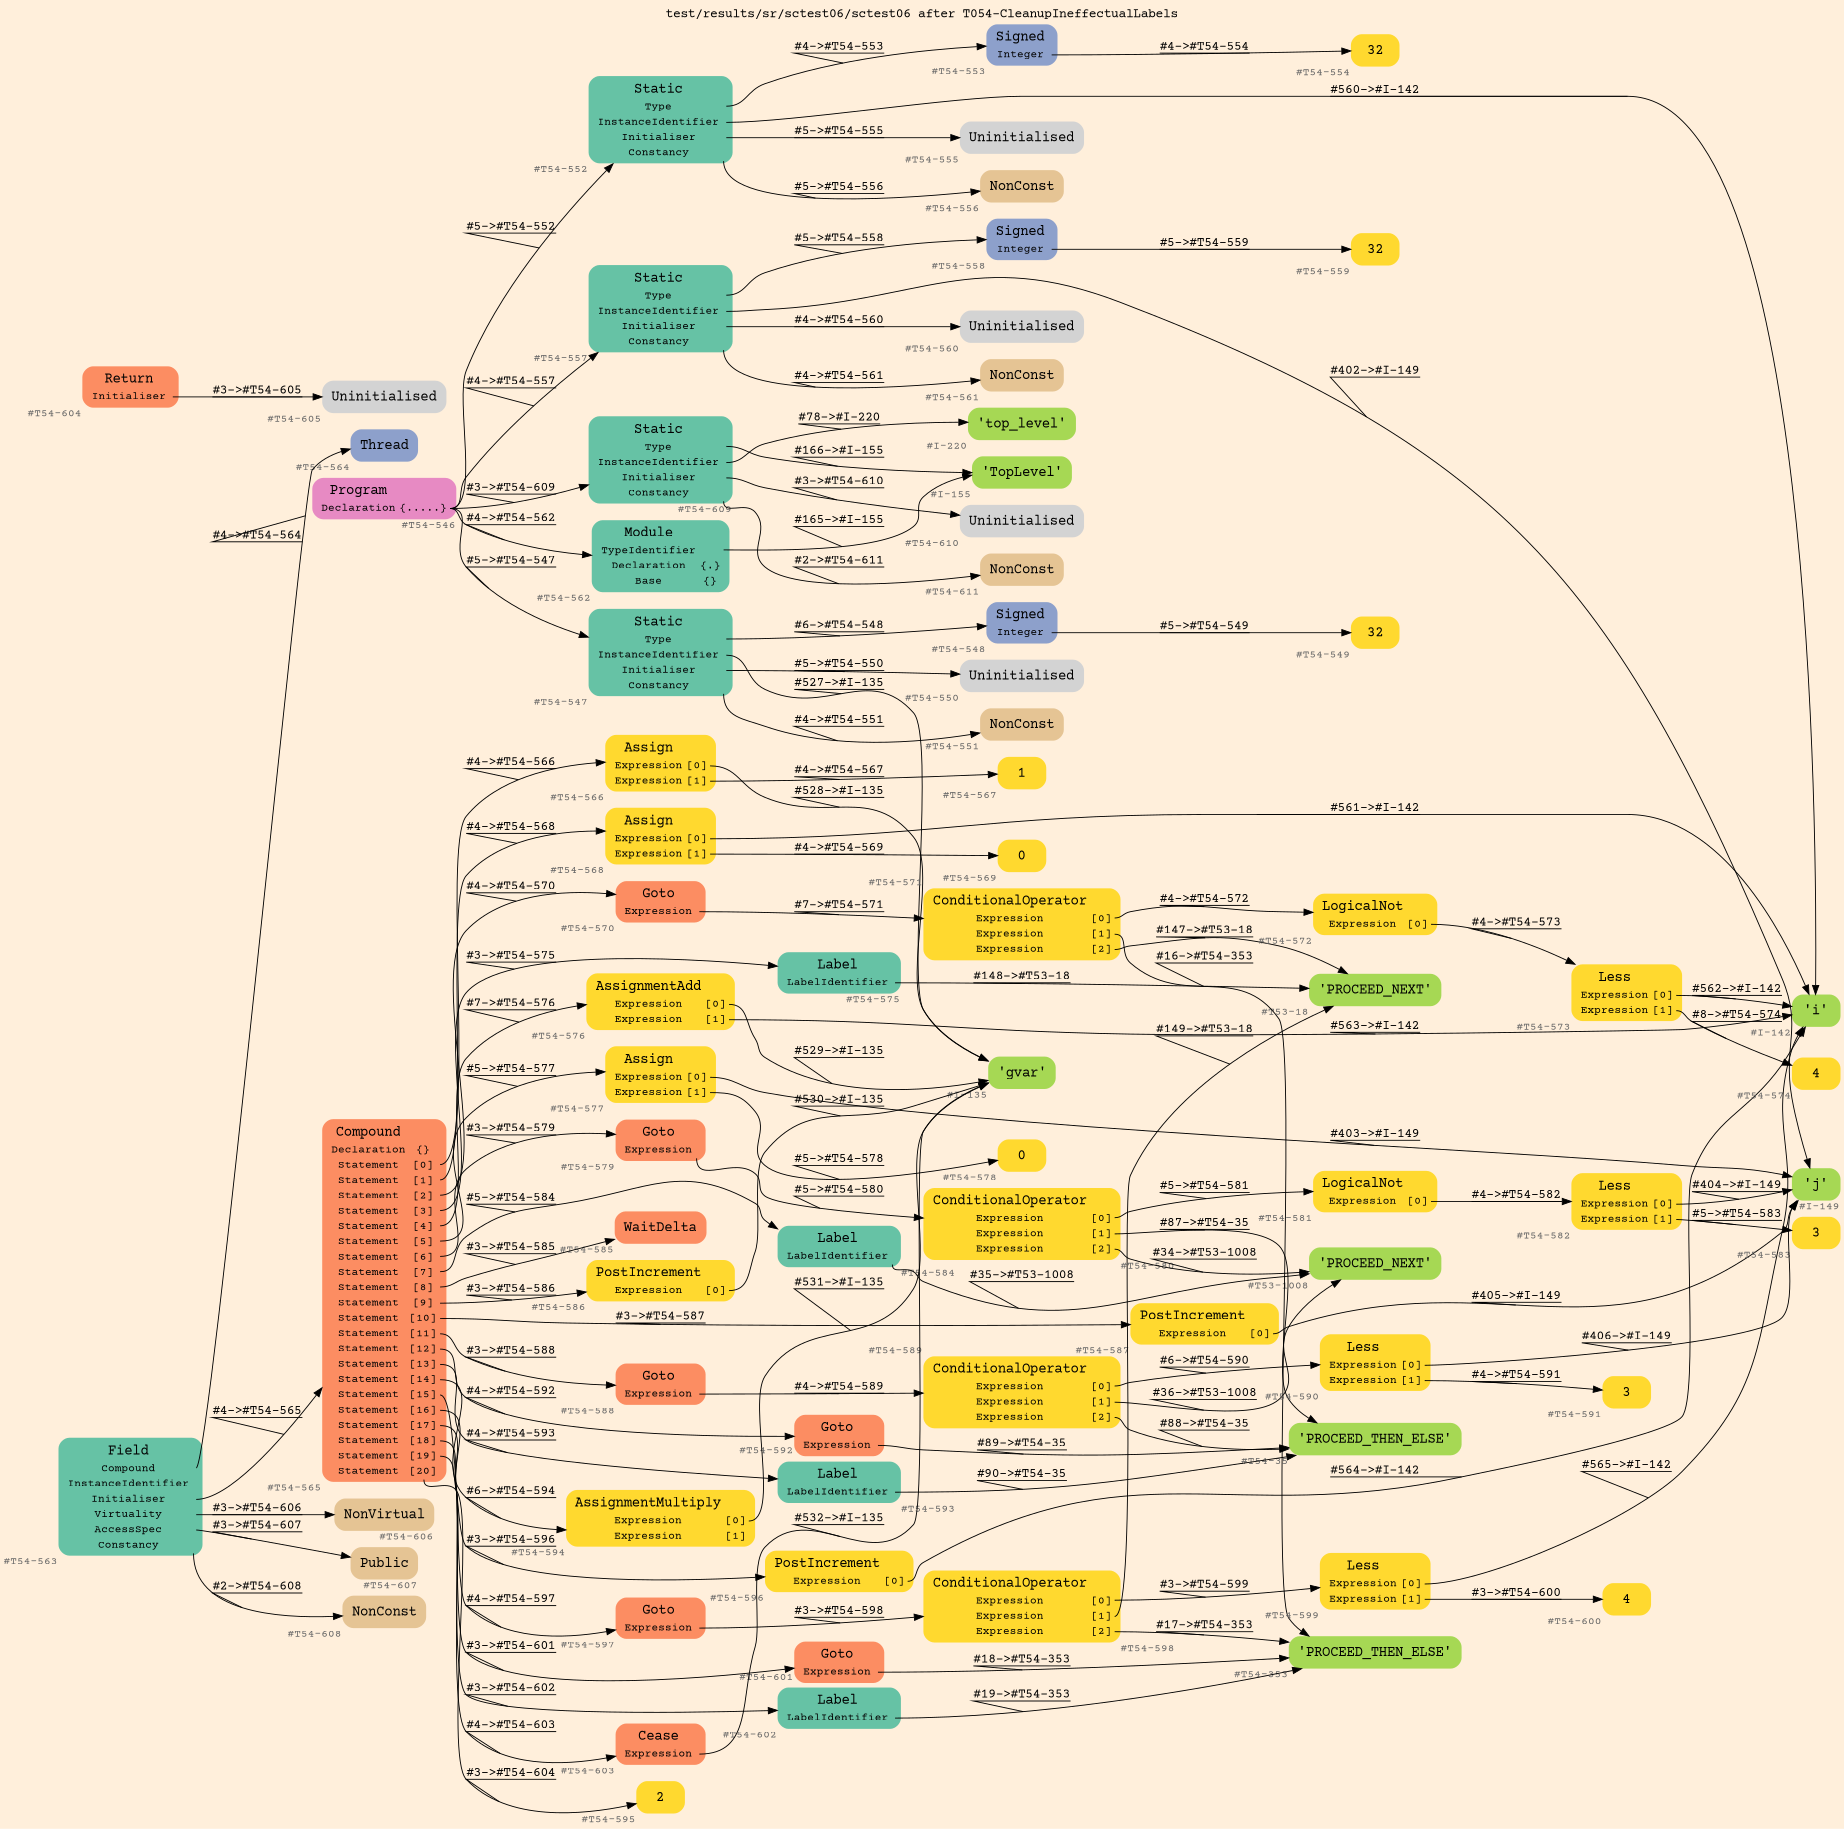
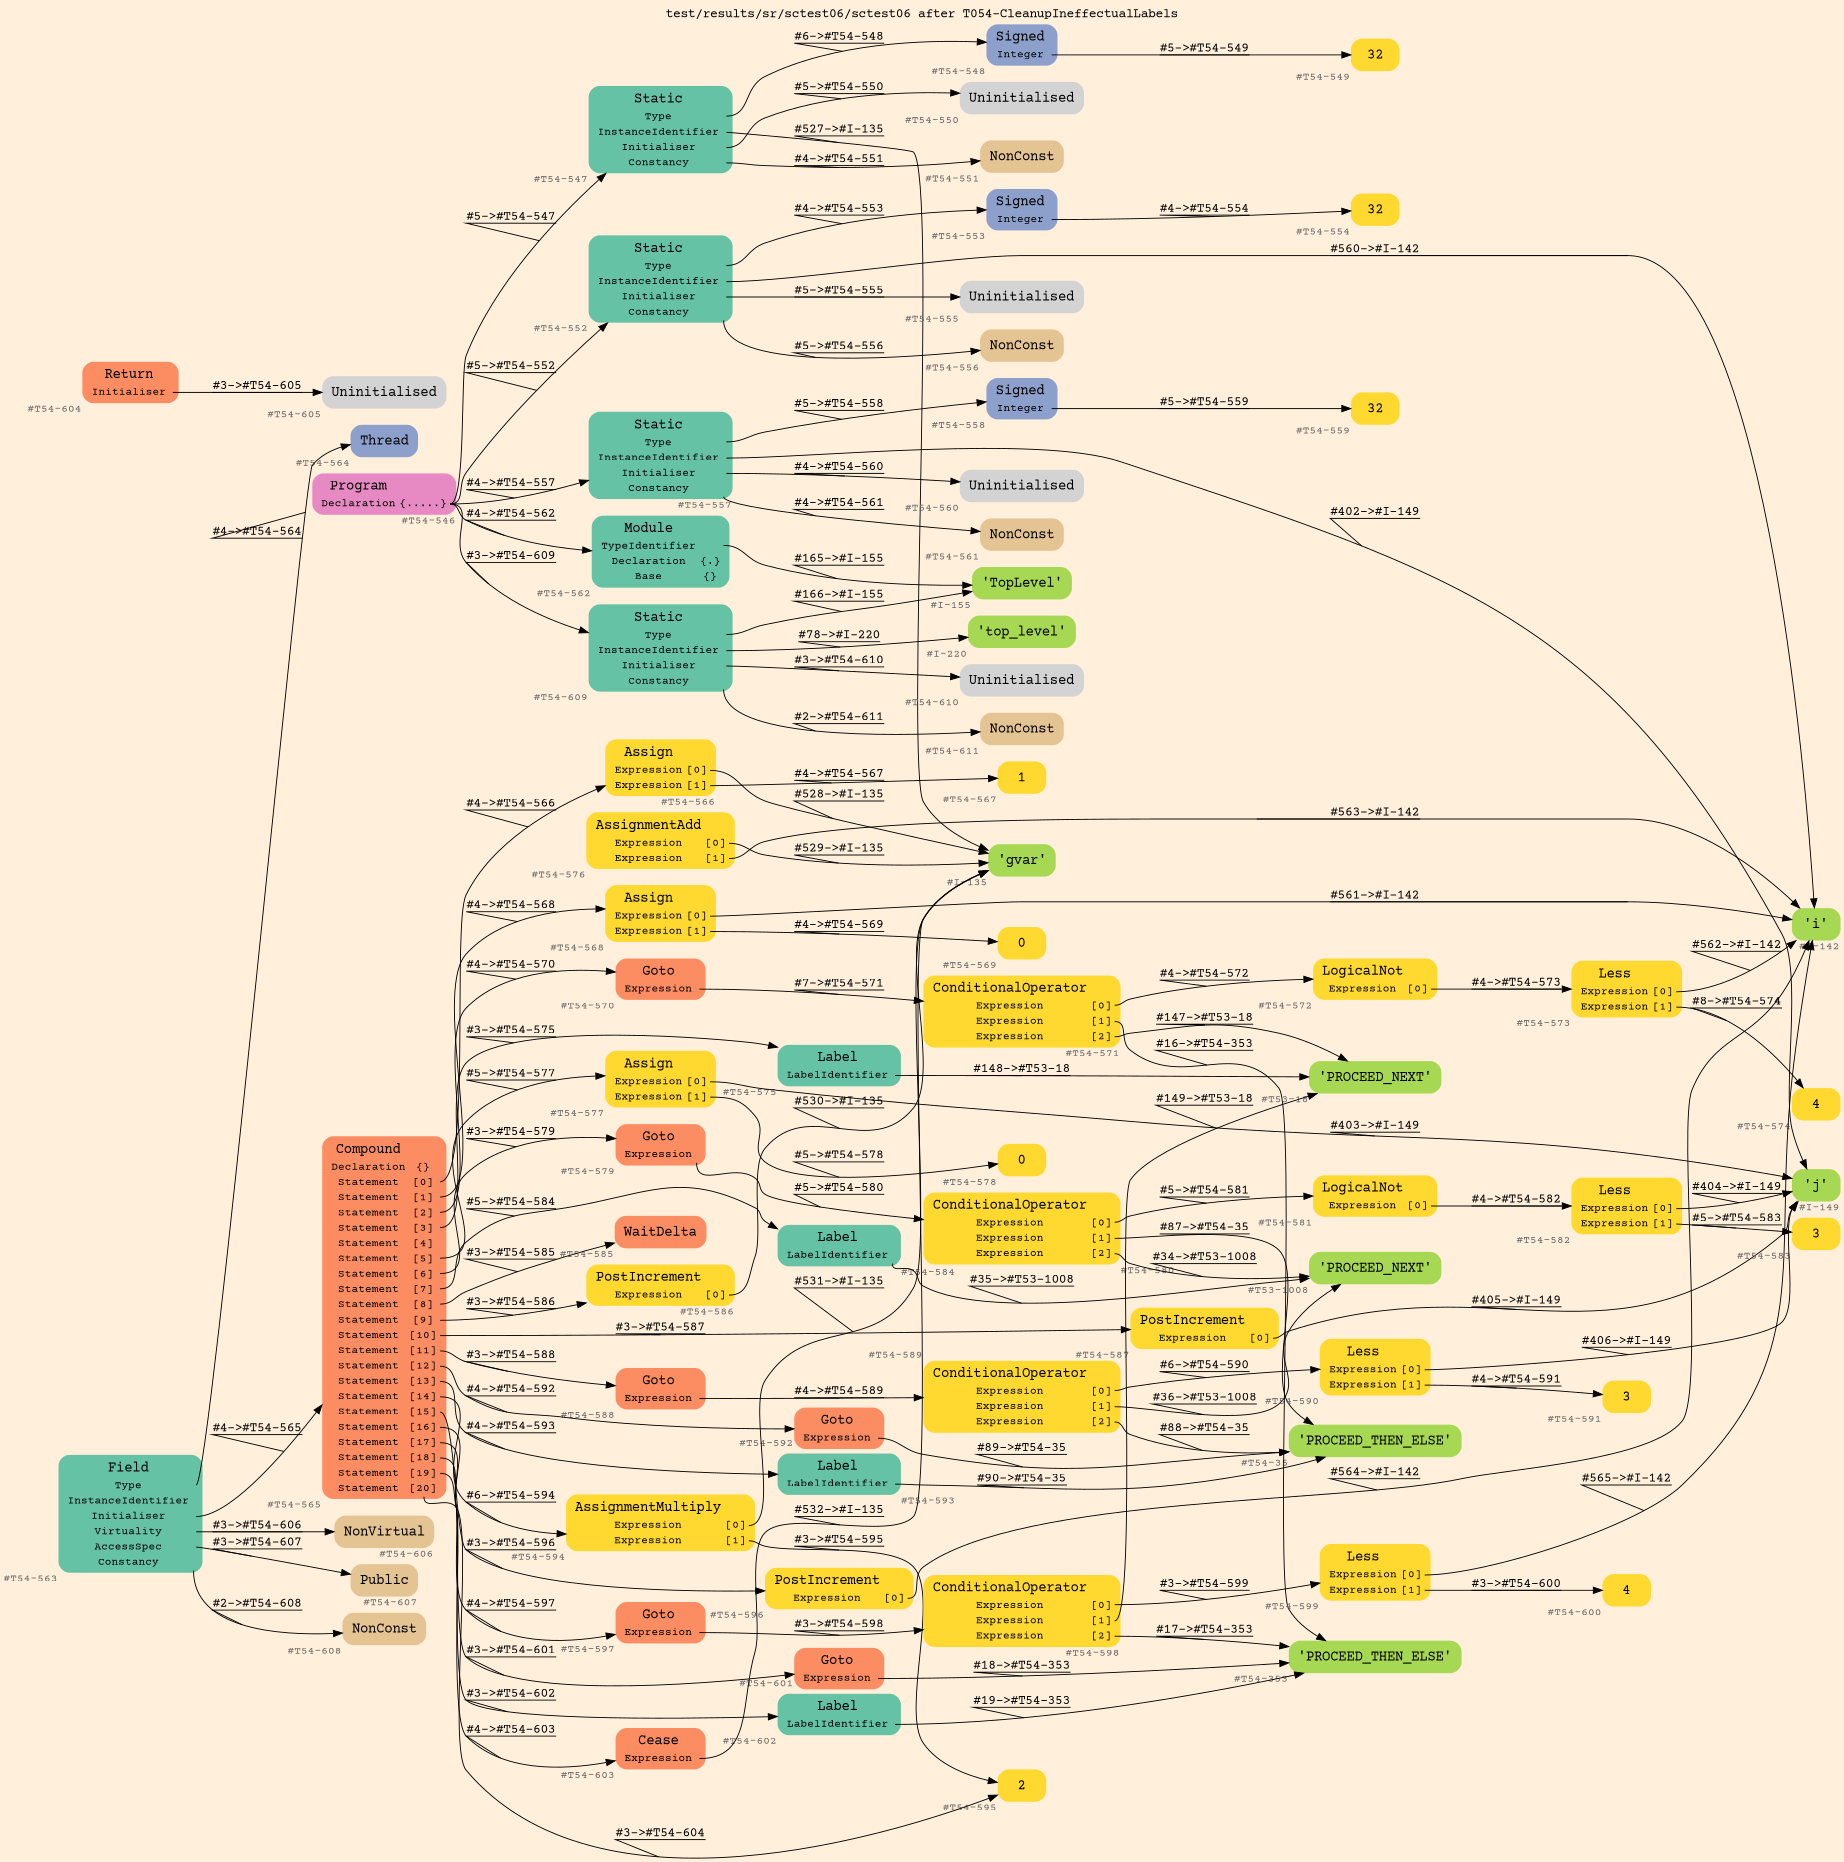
edge "Compound" -> "AssignmentAdd": removed, label "#7->#T54-576"
node "Field": text "Compound" -> "Type"
edge "AssignmentMultiply" -> "2": added, label "#3->#T54-595"
